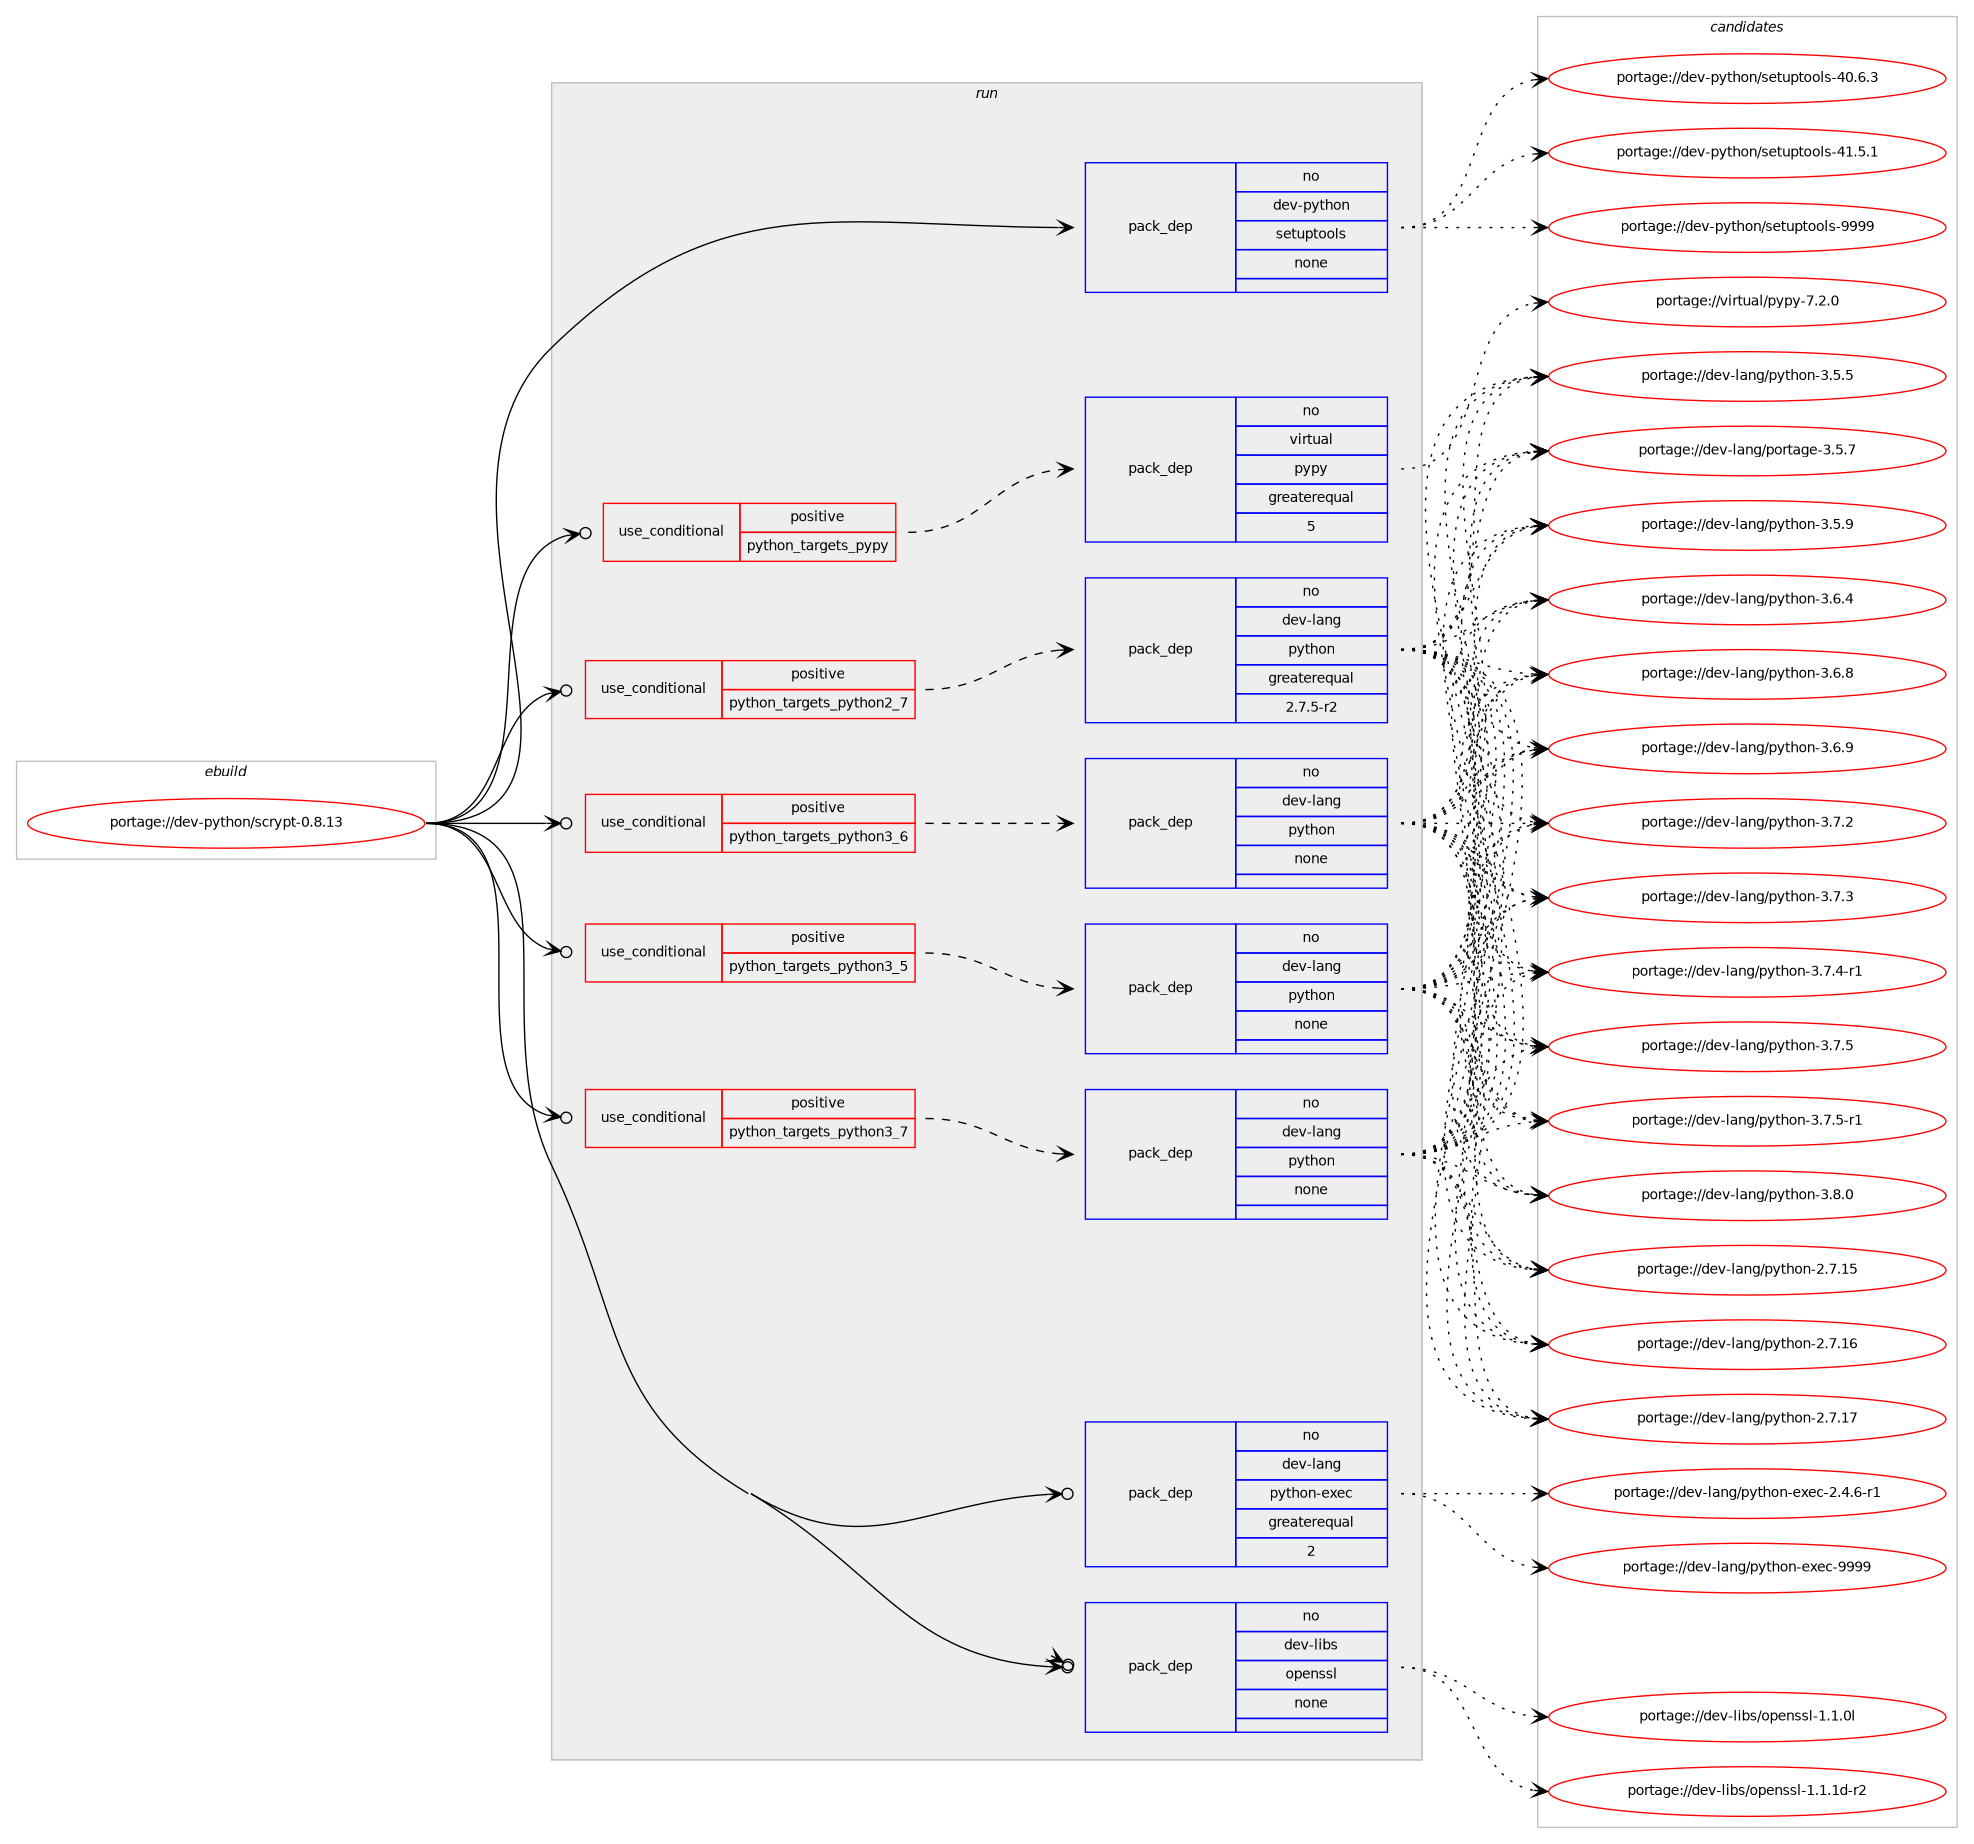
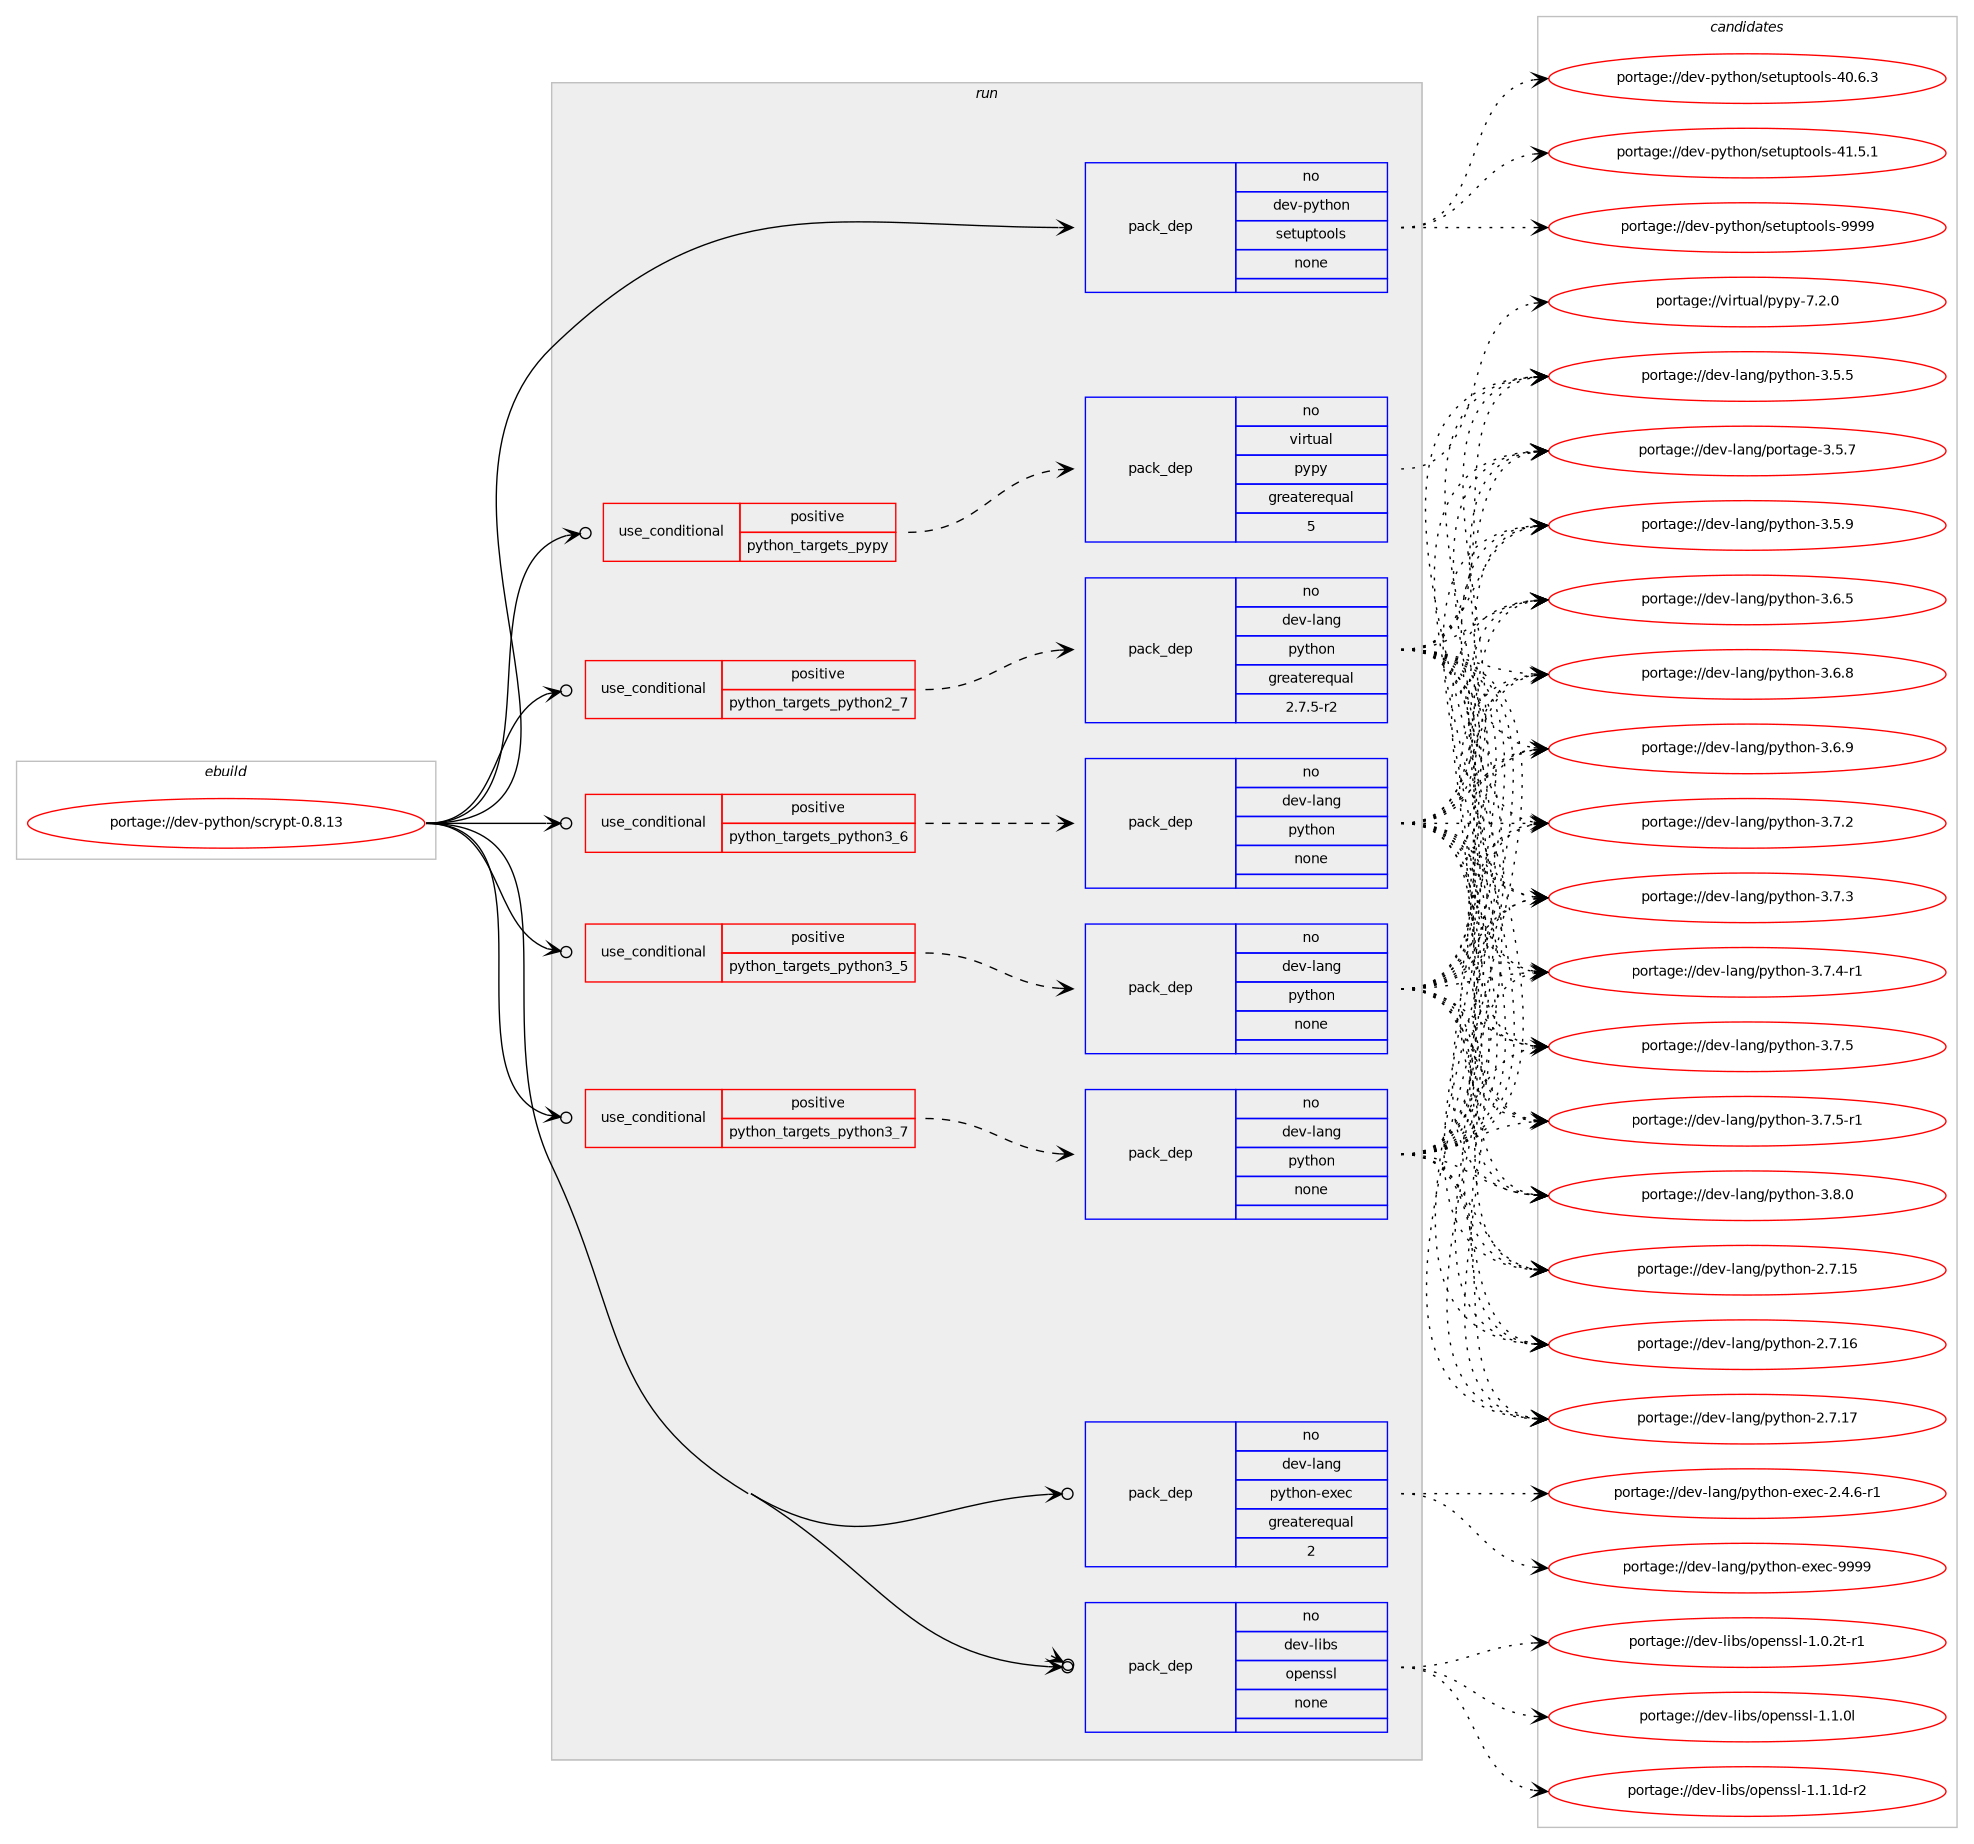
node "portage://dev-lang/python-3.6.4": label "portage://dev-lang/python-3.6.4" -> "portage://dev-lang/python-3.6.5"
node "portage://dev-libs/openssl-1.0.2t-r1": added
